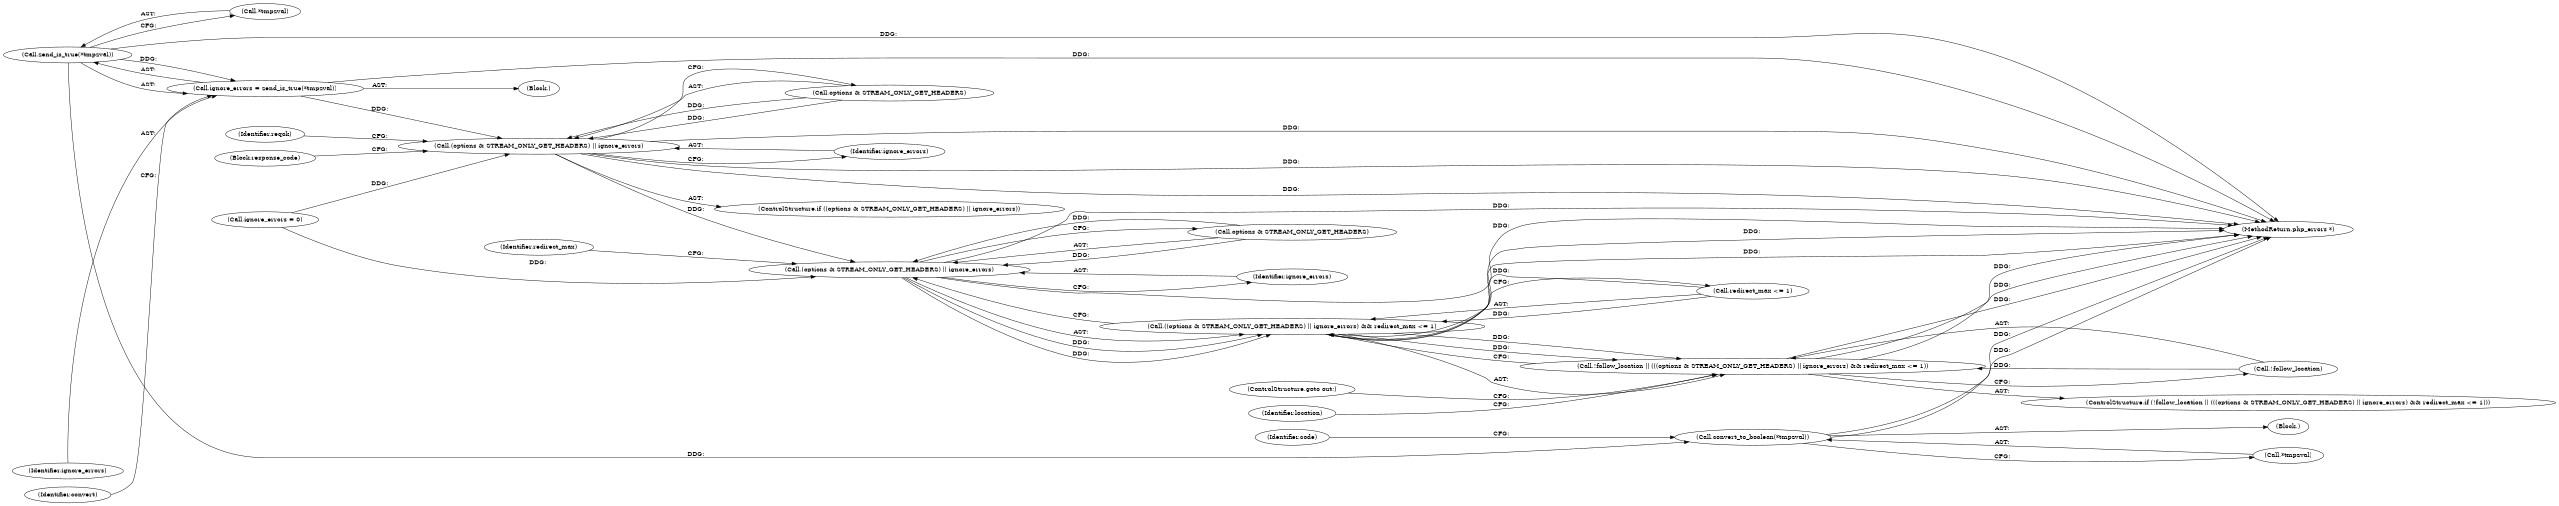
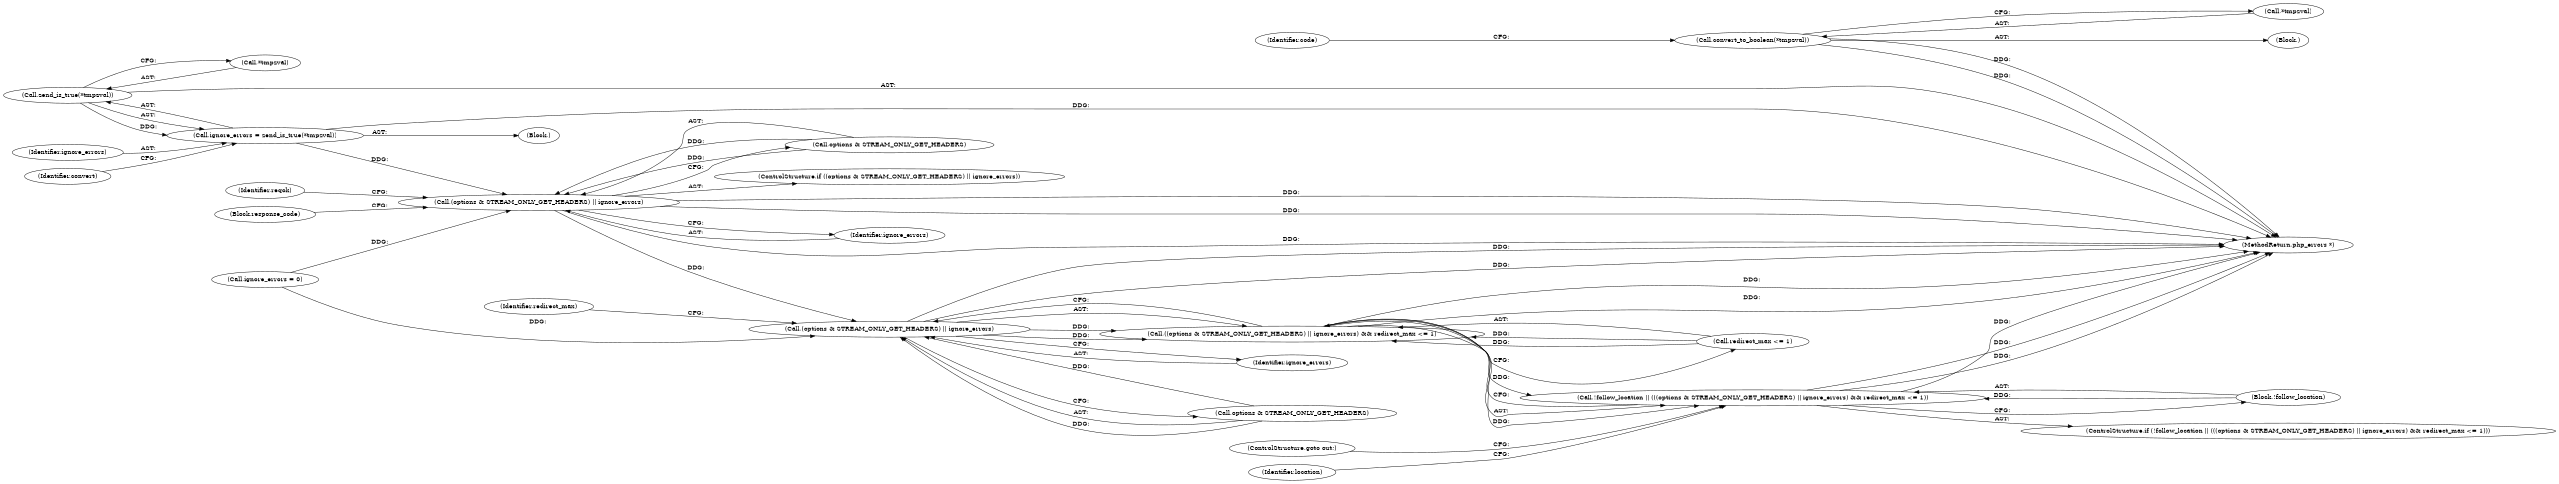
edge "(Call,zend_is_true(*tmpzval))" -> "(MethodReturn,php_errors *)": label "DDG: " -> "AST: "
node "(Call,!follow_location)": label "(Call,!follow_location)" -> "(Block,!follow_location)"
edge "(Call,zend_is_true(*tmpzval))" -> "(Call,convert_to_boolean(*tmpzval))": removed, label "DDG:"
